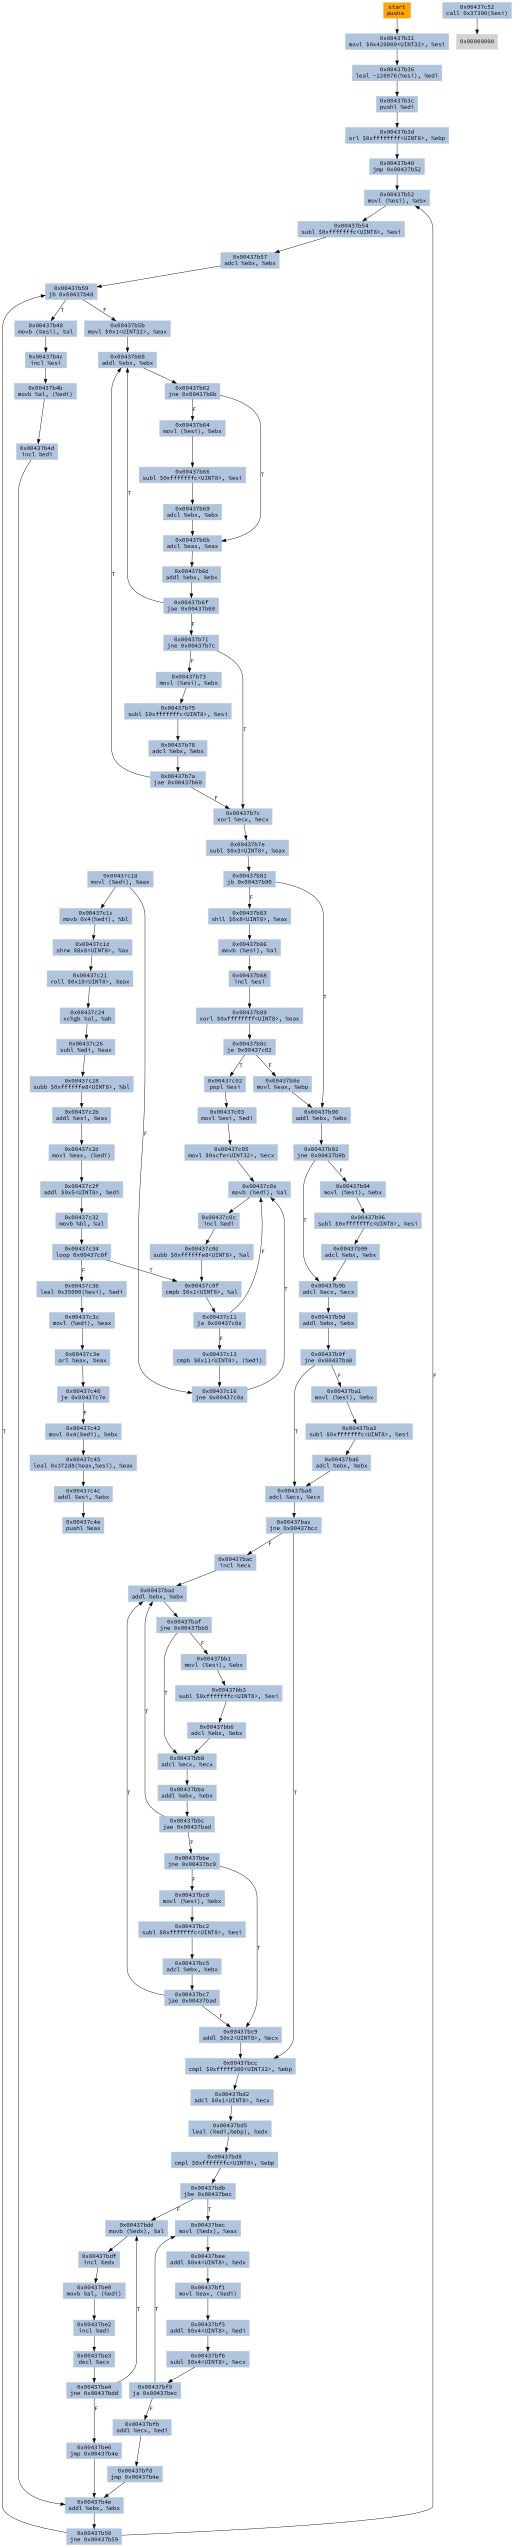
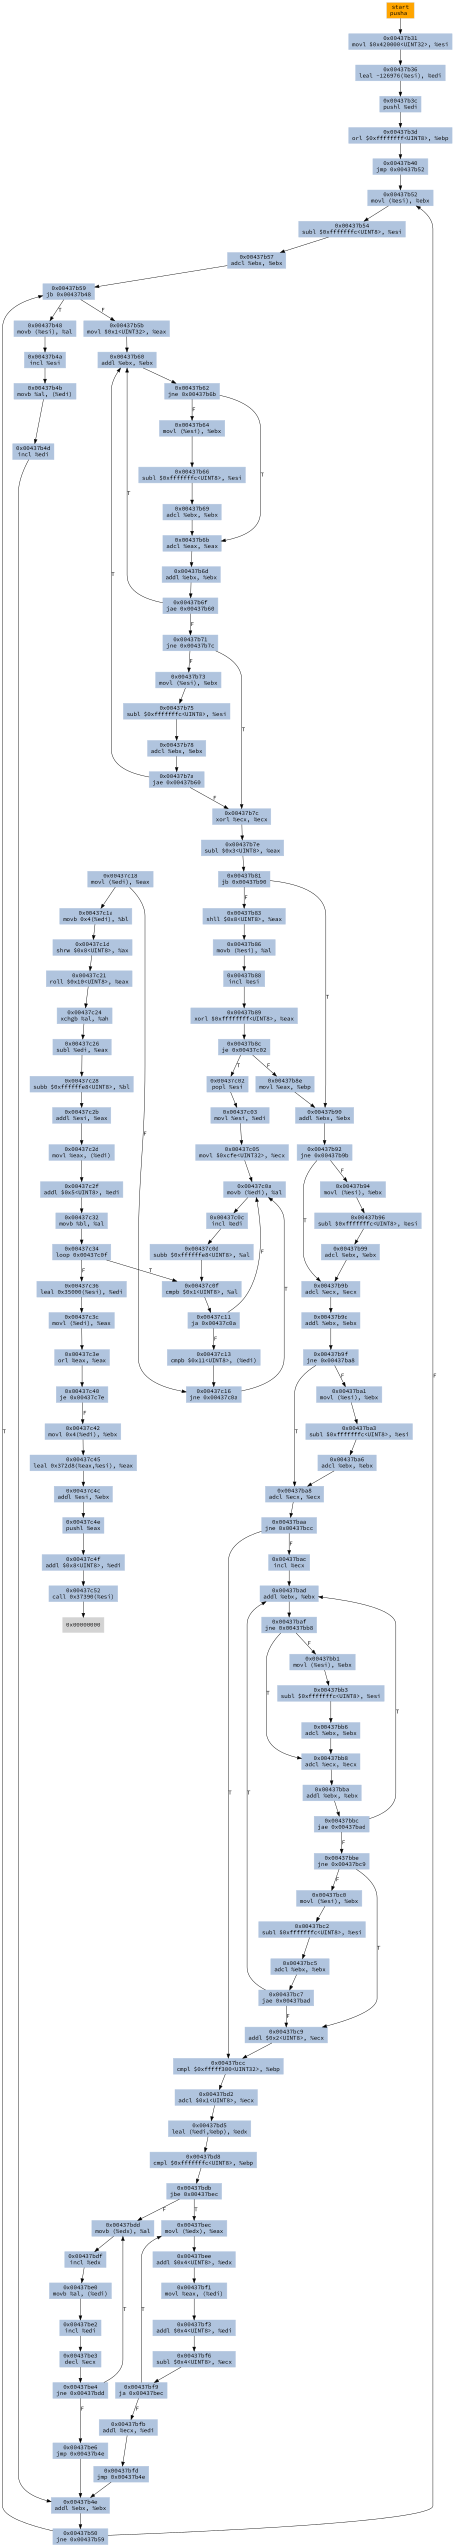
node "0x00437c4f addl $0x8<UINT8>, %edi": added
